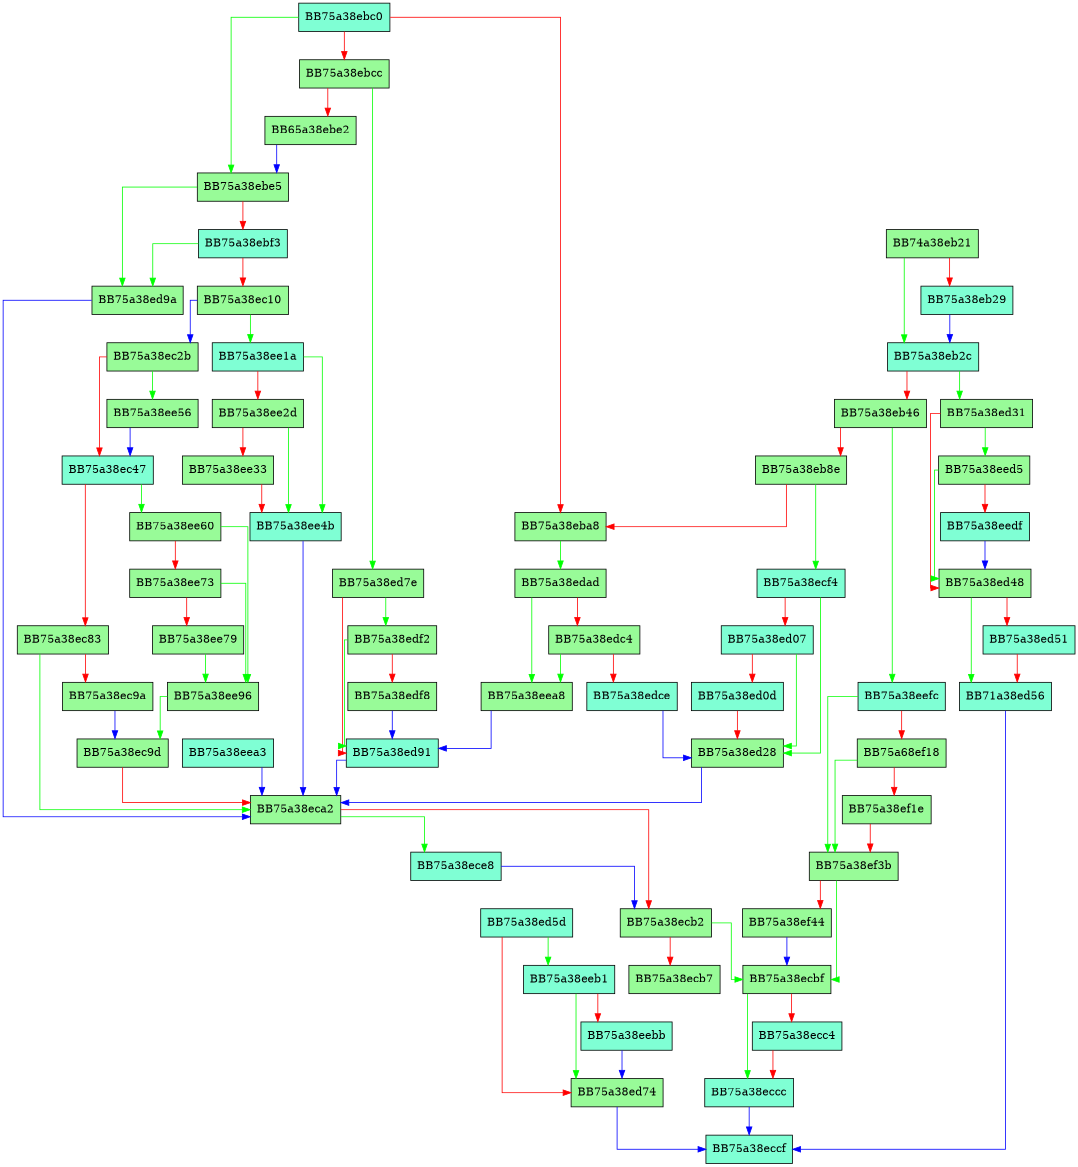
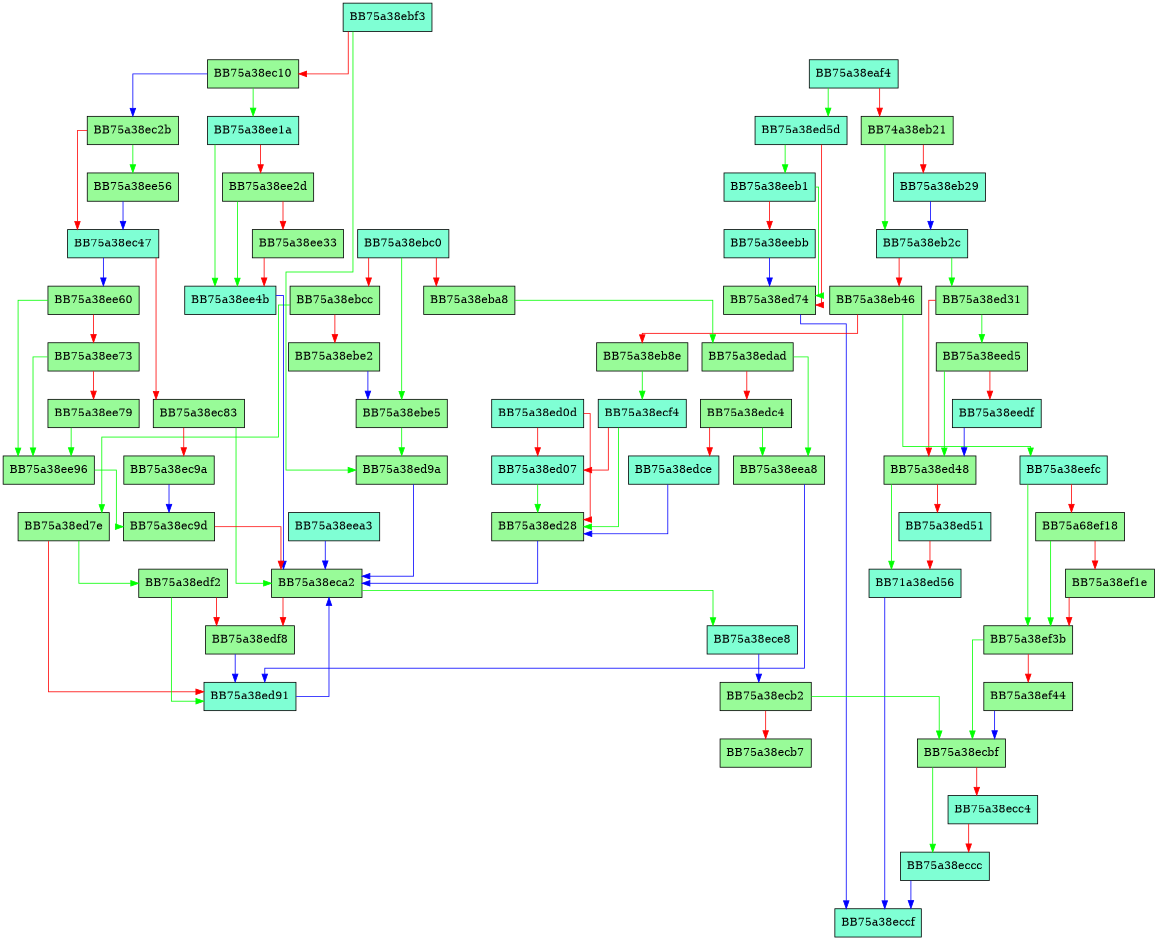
node "BB75a38eaf4": added
node "BB65a38ebe2": label "BB65a38ebe2" -> "BB75a38ebe2"
edge "BB75a38ebe5" -> "BB75a38ebf3": removed
edge "BB75a38ec47" -> "BB75a38ee60": color green -> blue
edge "BB75a38eb8e" -> "BB75a38eba8": removed
edge "BB75a38ed07" -> "BB75a38ed0d": reversed
edge "BB75a38eca2" -> "BB75a38ecb2": now "BB75a38eca2" -> "BB75a38edf8"
